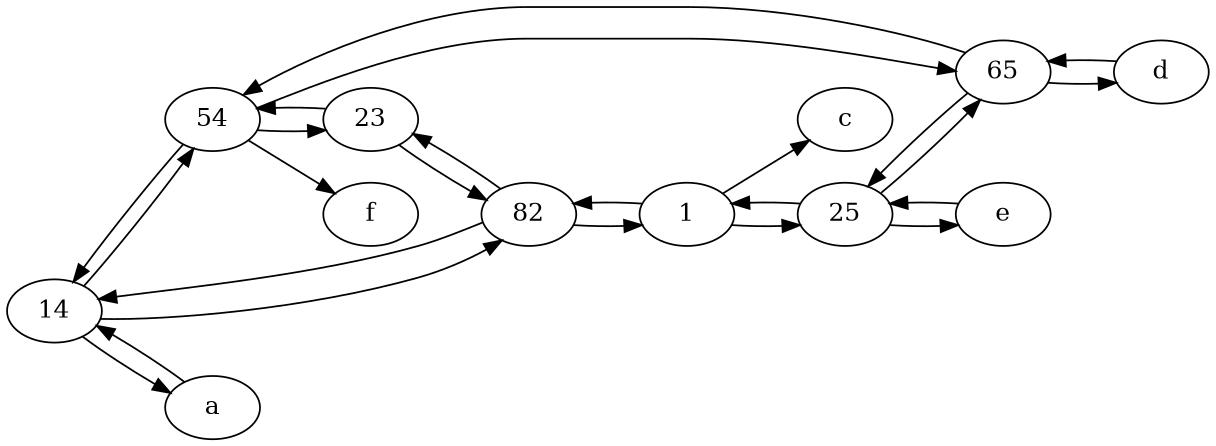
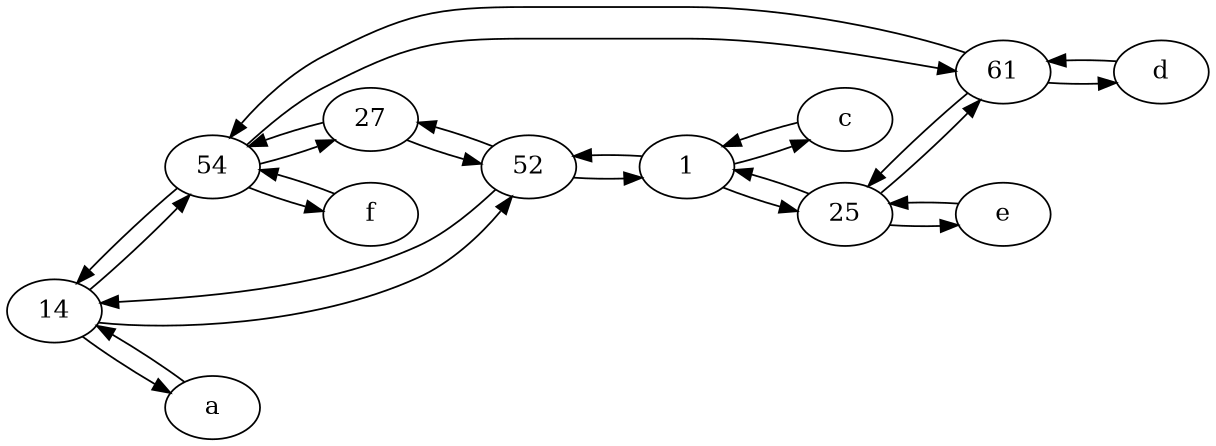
node "65": label "65" -> "61"
node "23": label "23" -> "27"
edge "c" -> "1": added
edge "f" -> "54": added
node "82": label "82" -> "52"
